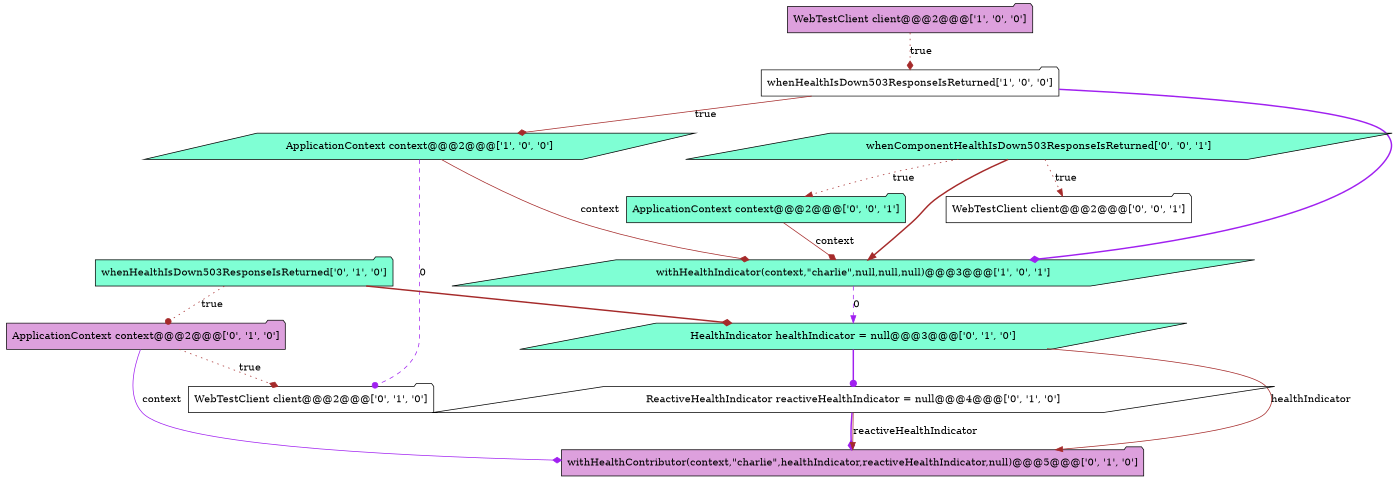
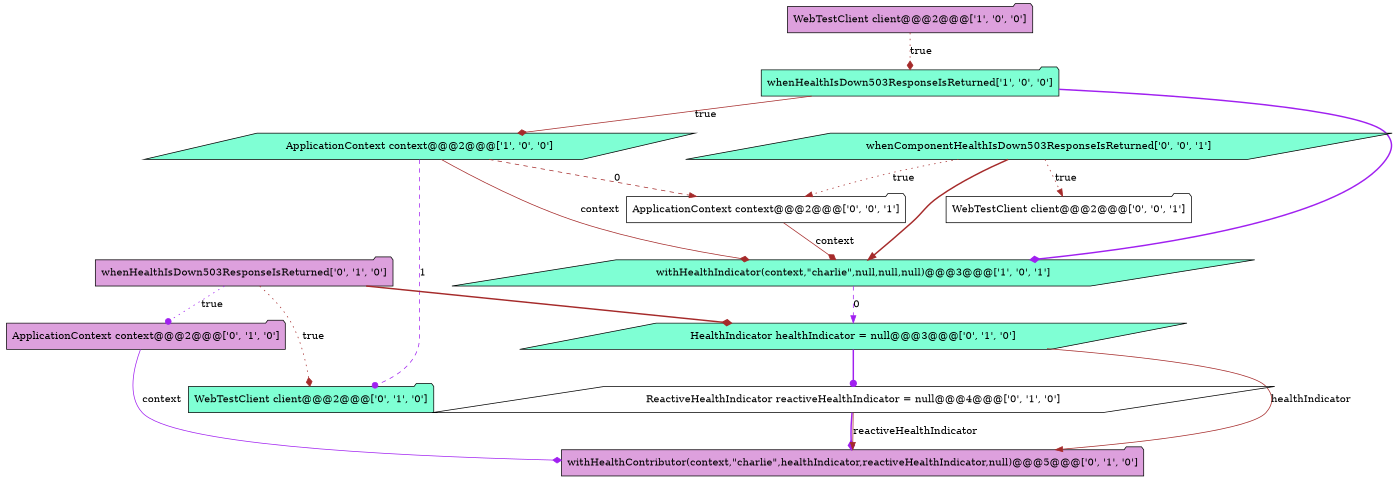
node "whenHealthIsDown503ResponseIsReturned['1', '0', '0']": fillcolor white -> aquamarine
edge "ApplicationContext context@@@2@@@['1', '0', '0']" -> "ApplicationContext context@@@2@@@['0', '0', '1']": added, label "0"
node "ApplicationContext context@@@2@@@['0', '0', '1']": fillcolor aquamarine -> white
node "whenHealthIsDown503ResponseIsReturned['0', '1', '0']": fillcolor aquamarine -> plum
edge "ApplicationContext context@@@2@@@['1', '0', '0']" -> "WebTestClient client@@@2@@@['0', '1', '0']": label "0" -> "1"
edge "whenHealthIsDown503ResponseIsReturned['0', '1', '0']" -> "ApplicationContext context@@@2@@@['0', '1', '0']": color brown -> purple
edge "ApplicationContext context@@@2@@@['0', '1', '0']" -> "WebTestClient client@@@2@@@['0', '1', '0']": now "whenHealthIsDown503ResponseIsReturned['0', '1', '0']" -> "WebTestClient client@@@2@@@['0', '1', '0']"
node "WebTestClient client@@@2@@@['0', '1', '0']": fillcolor white -> aquamarine
